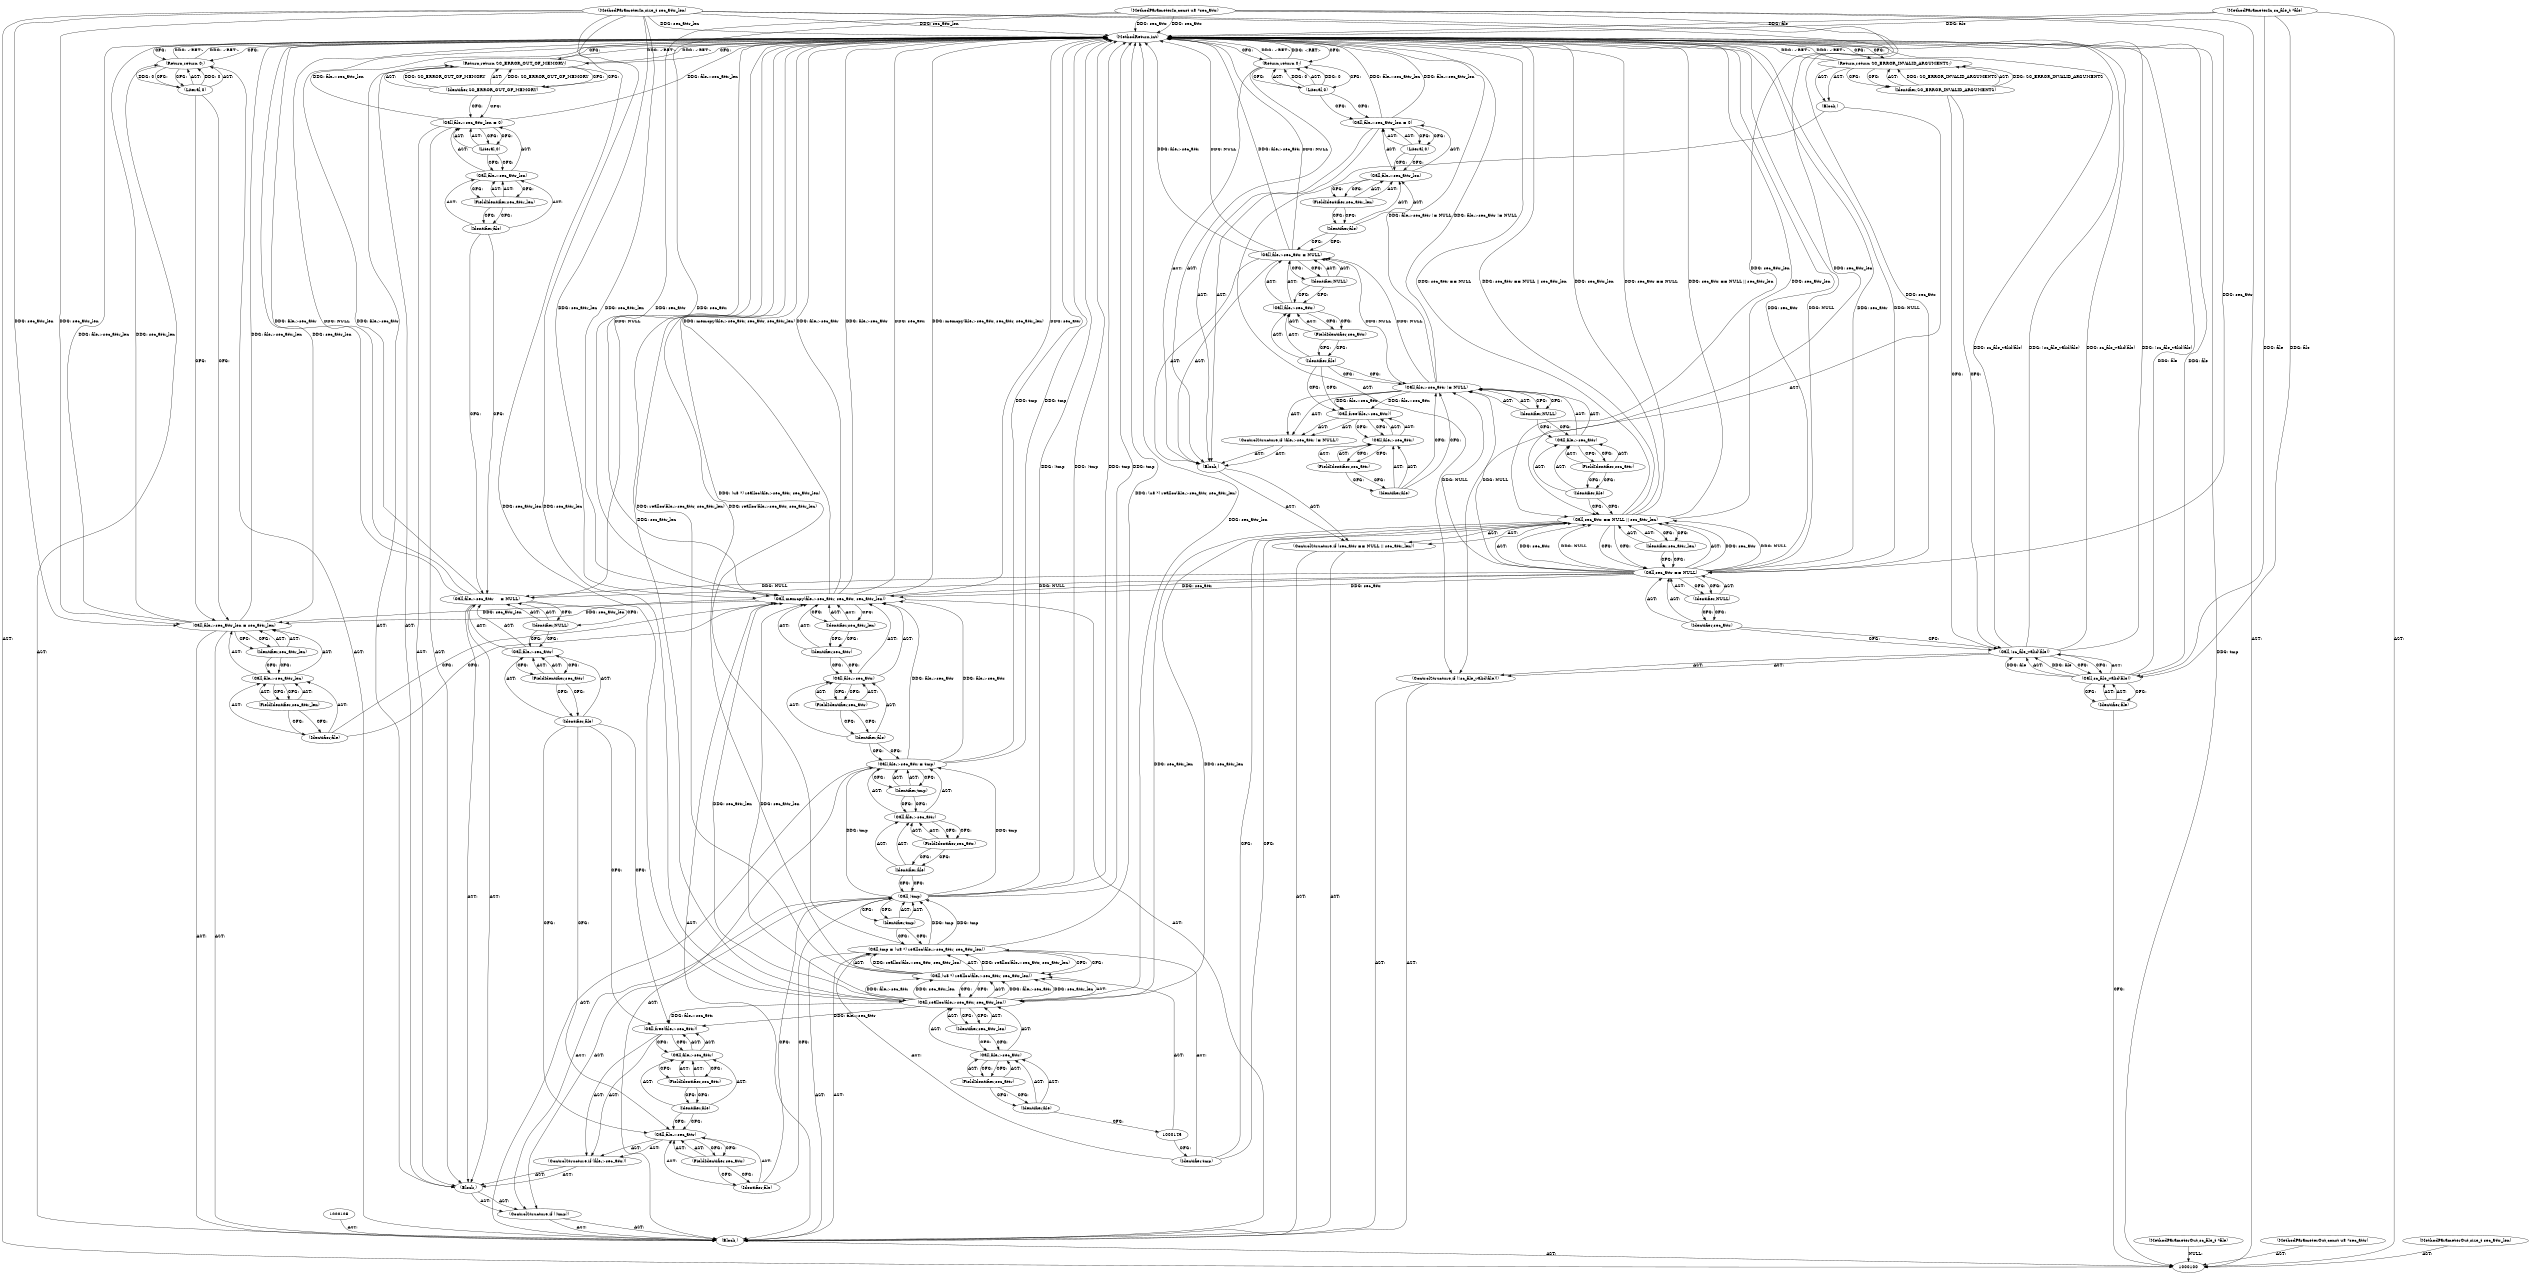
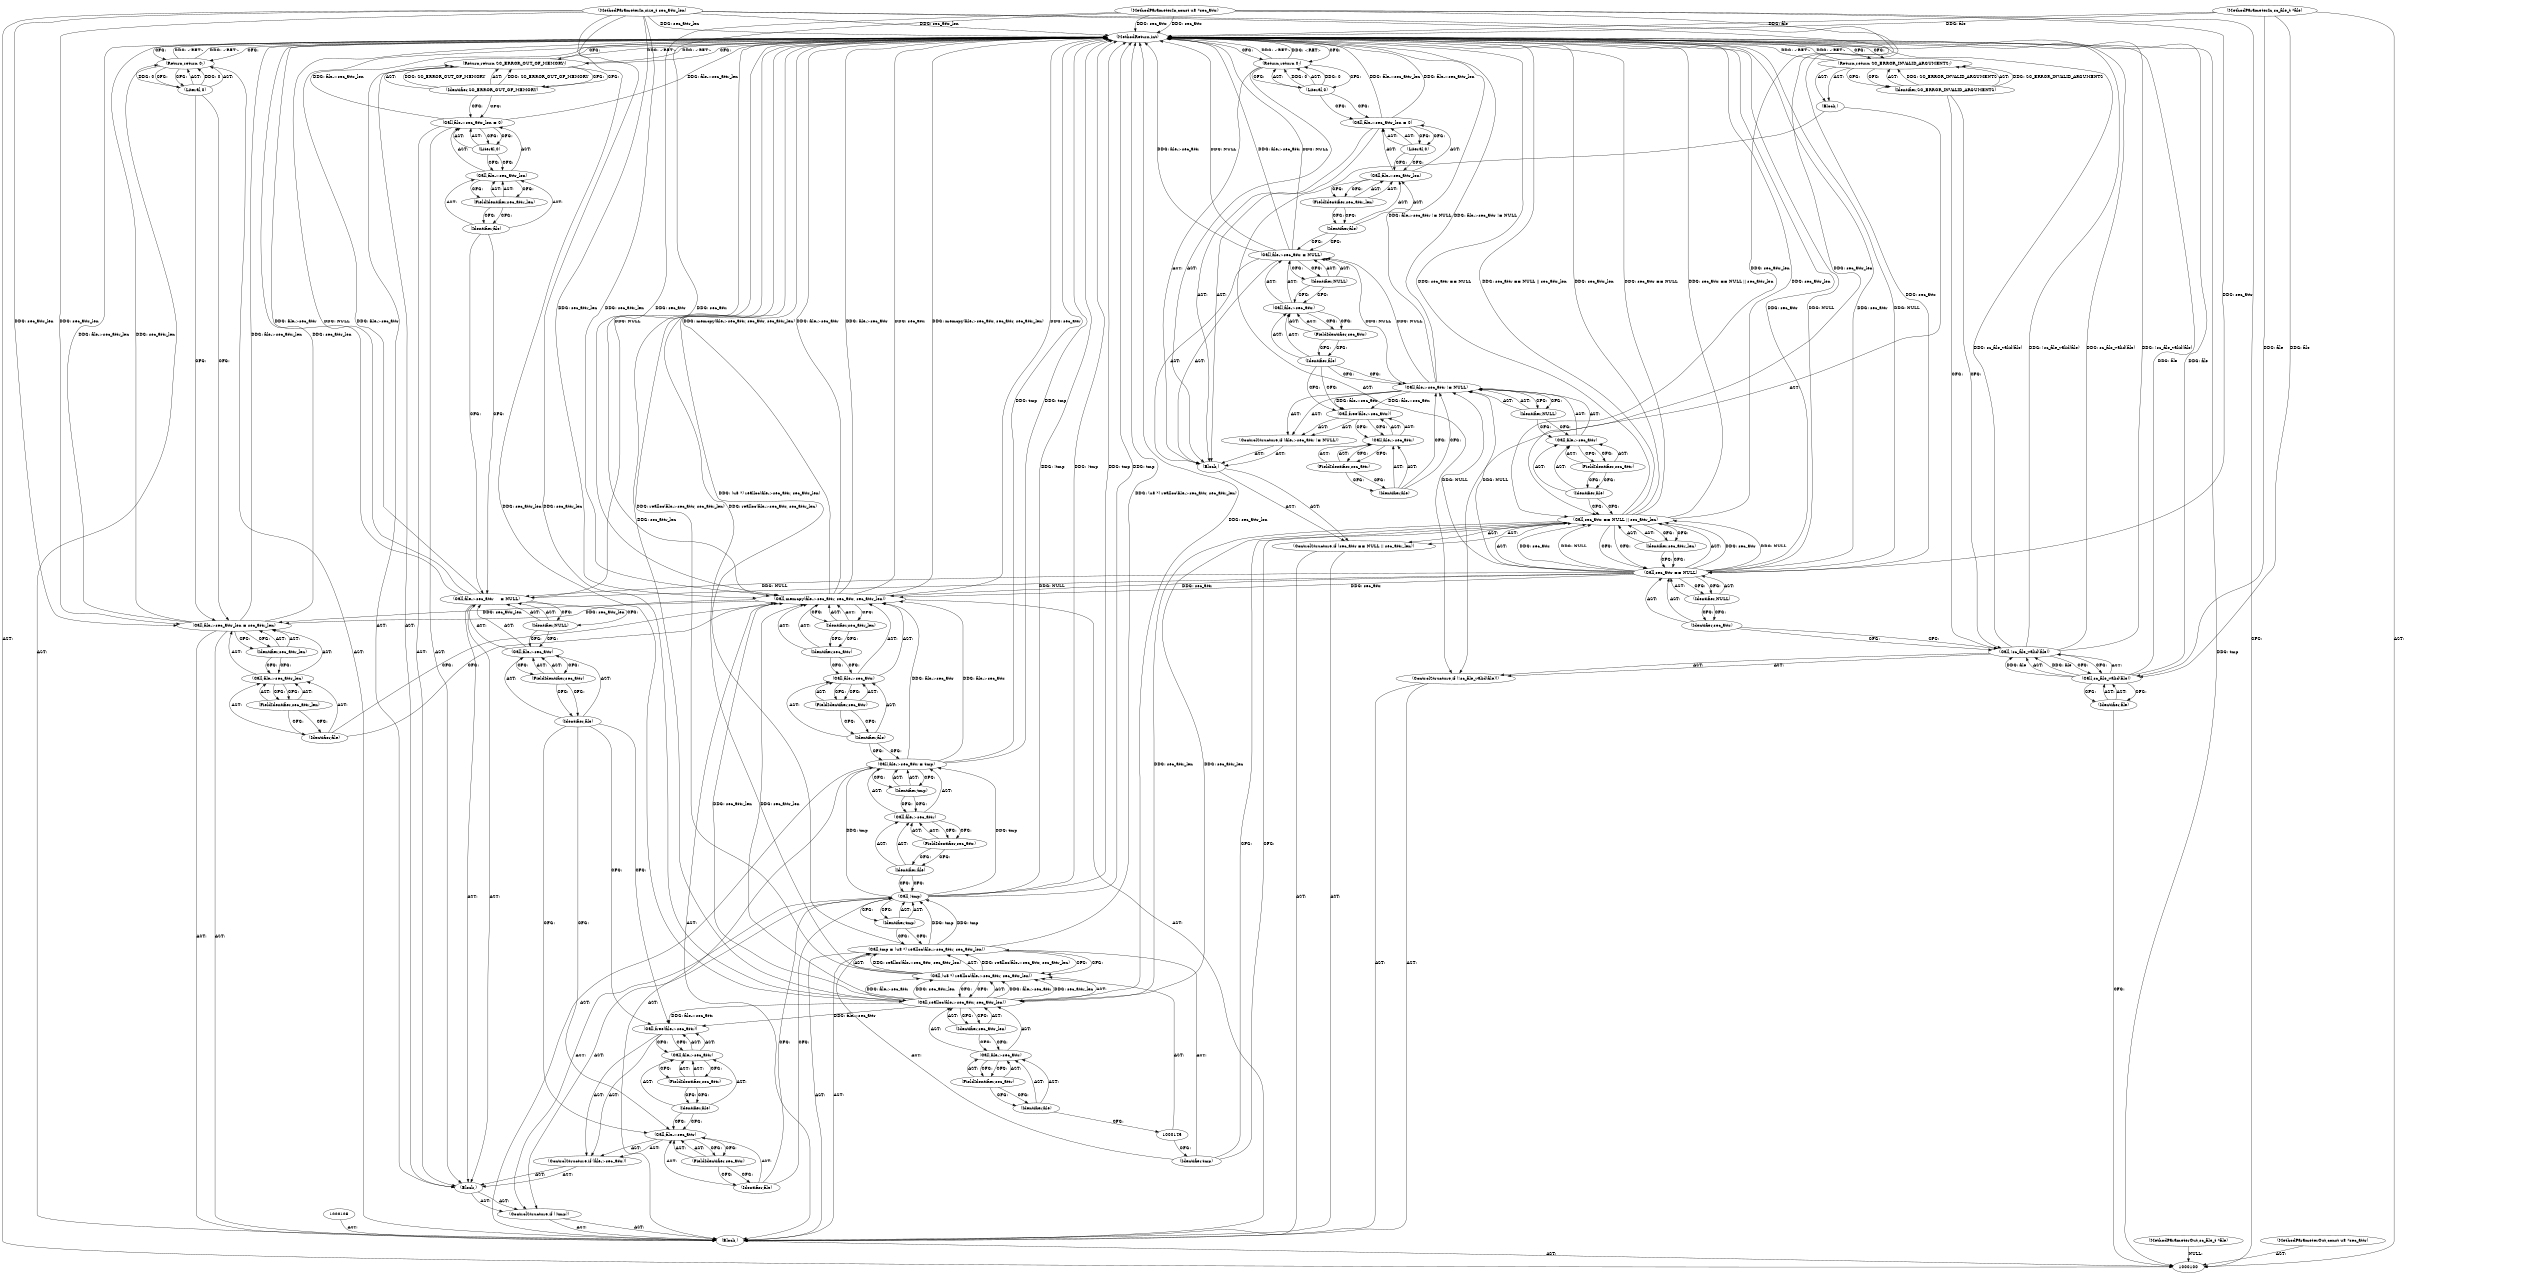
edge "(MethodParameterIn,const u8 *sec_attr)" -> "1000100": label "AST: " -> "CFG: "
node "(MethodParameterOut,size_t sec_attr_len)": removed
